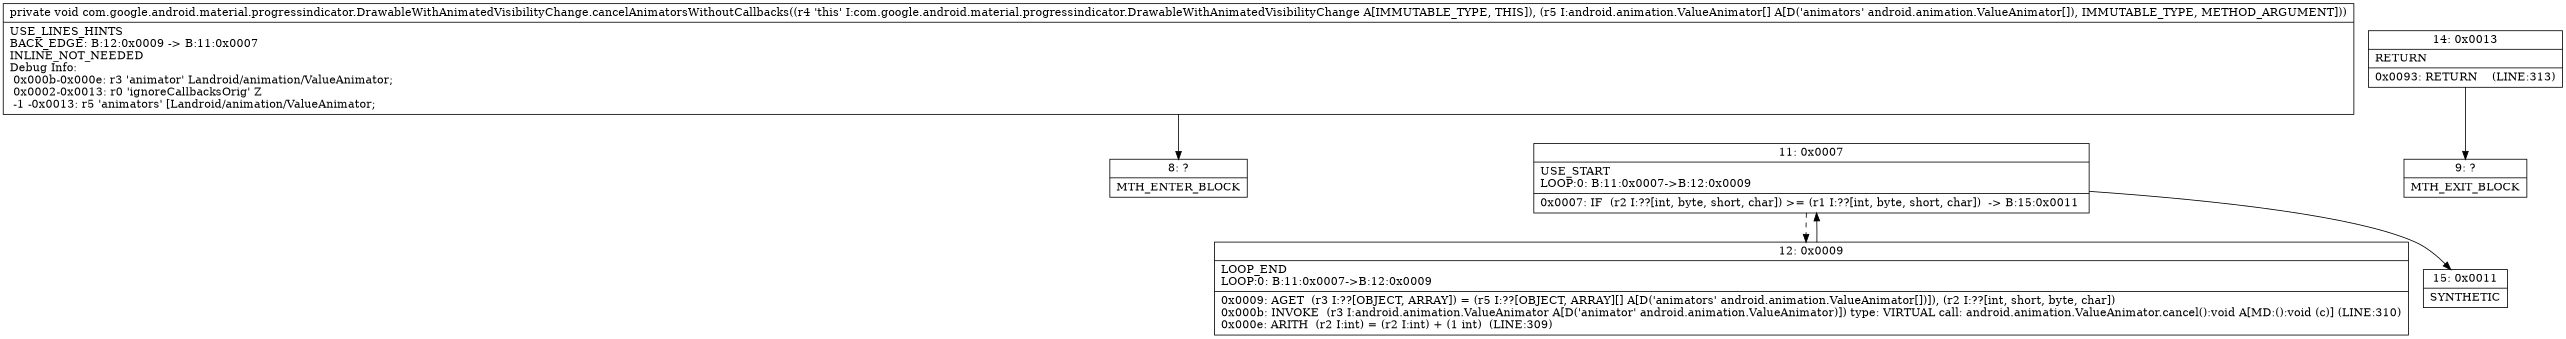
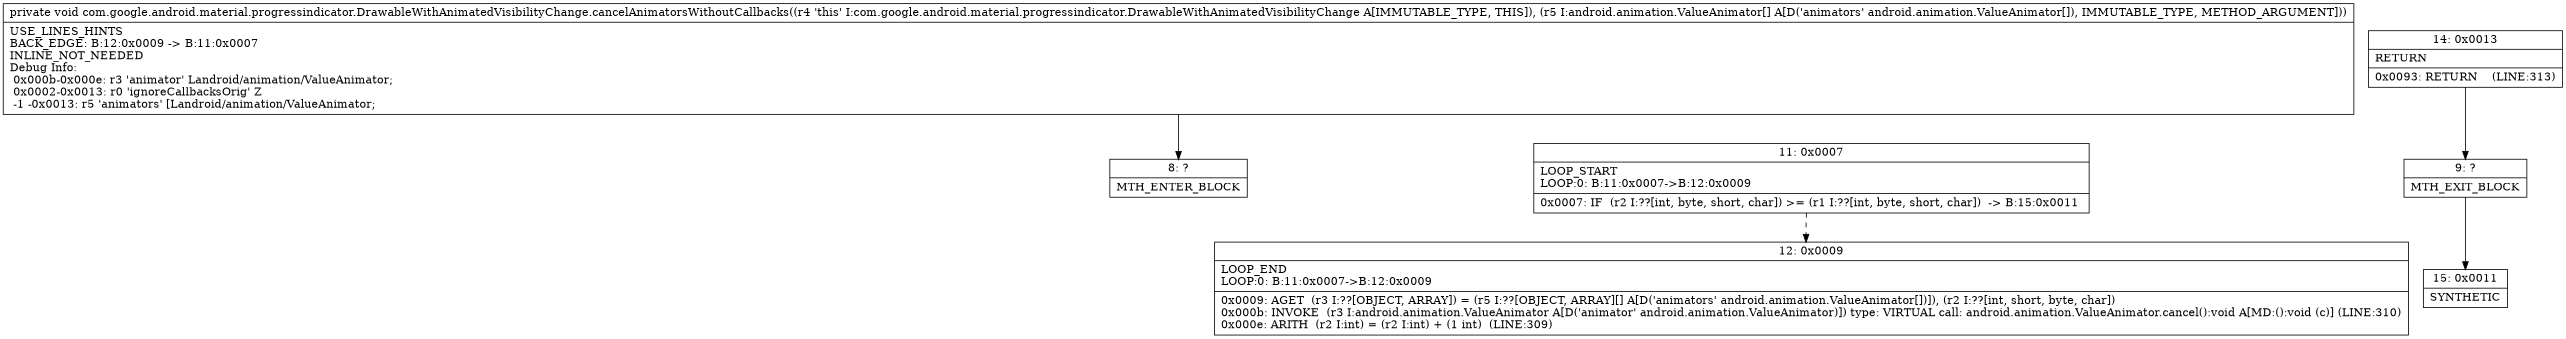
node "11: 0x0007": text "USE_START" -> "LOOP_START"
edge "11: 0x0007" -> "15: 0x0011": now "9: ?" -> "15: 0x0011"
edge "12: 0x0009" -> "11: 0x0007": removed
